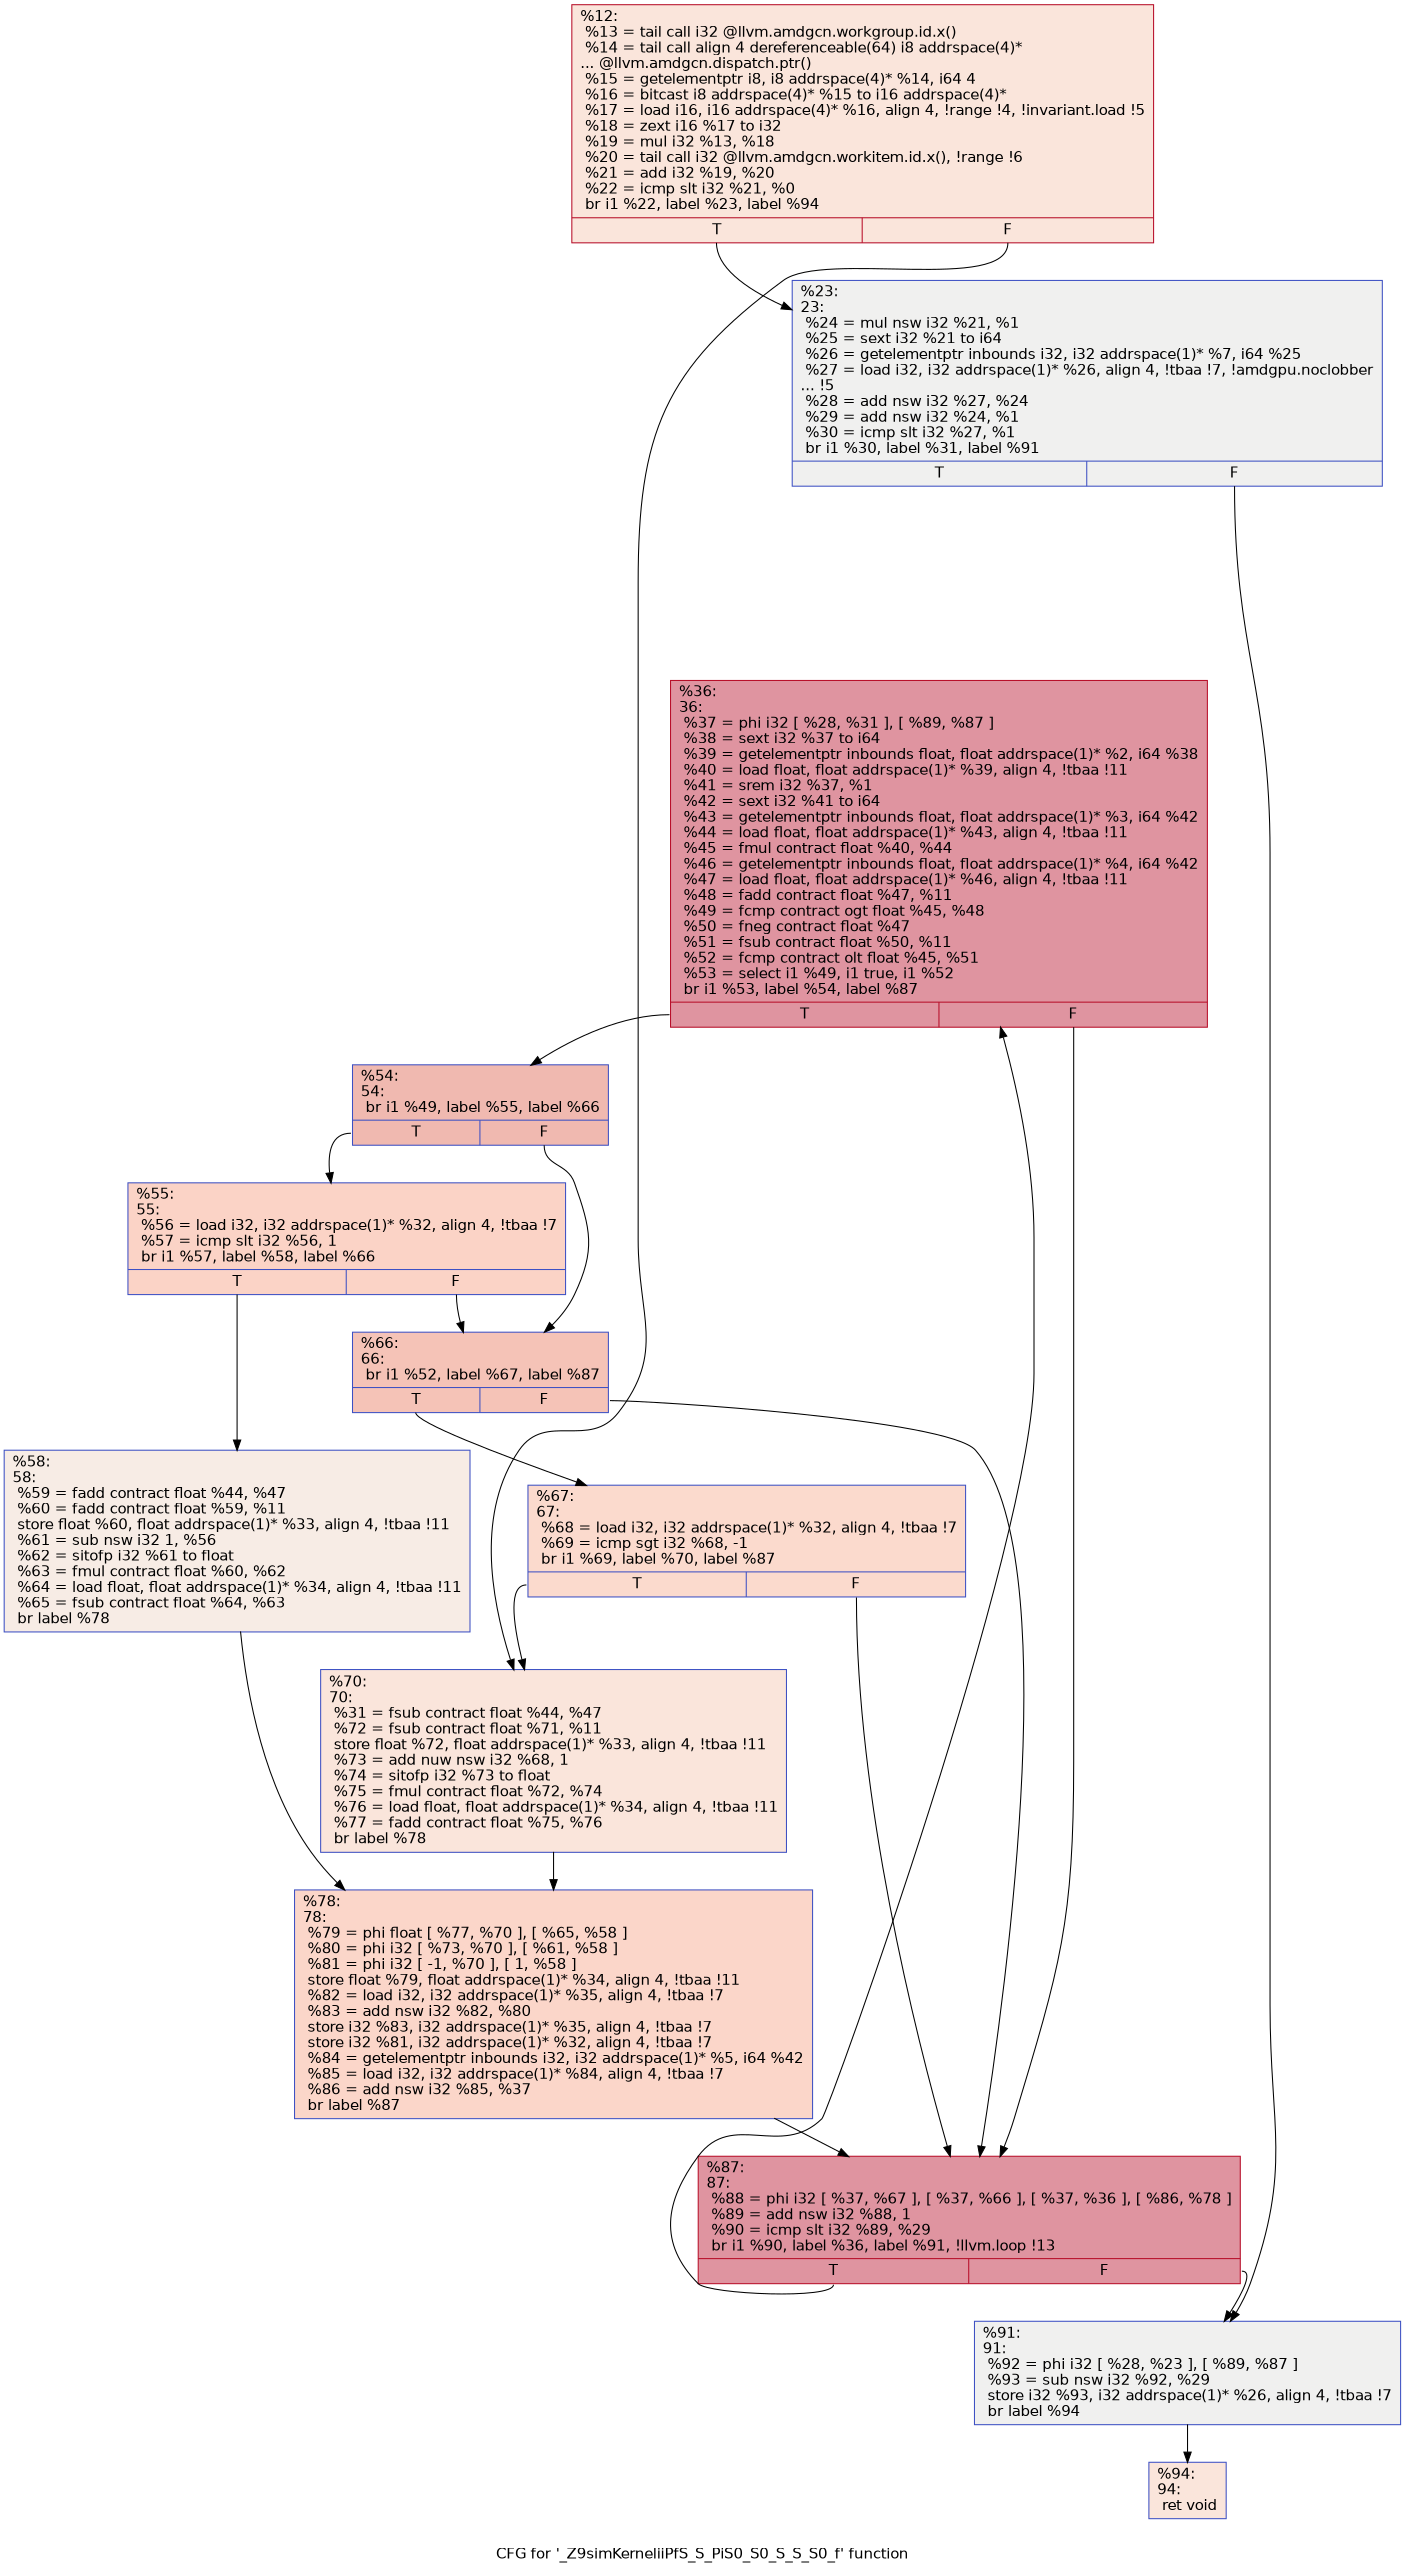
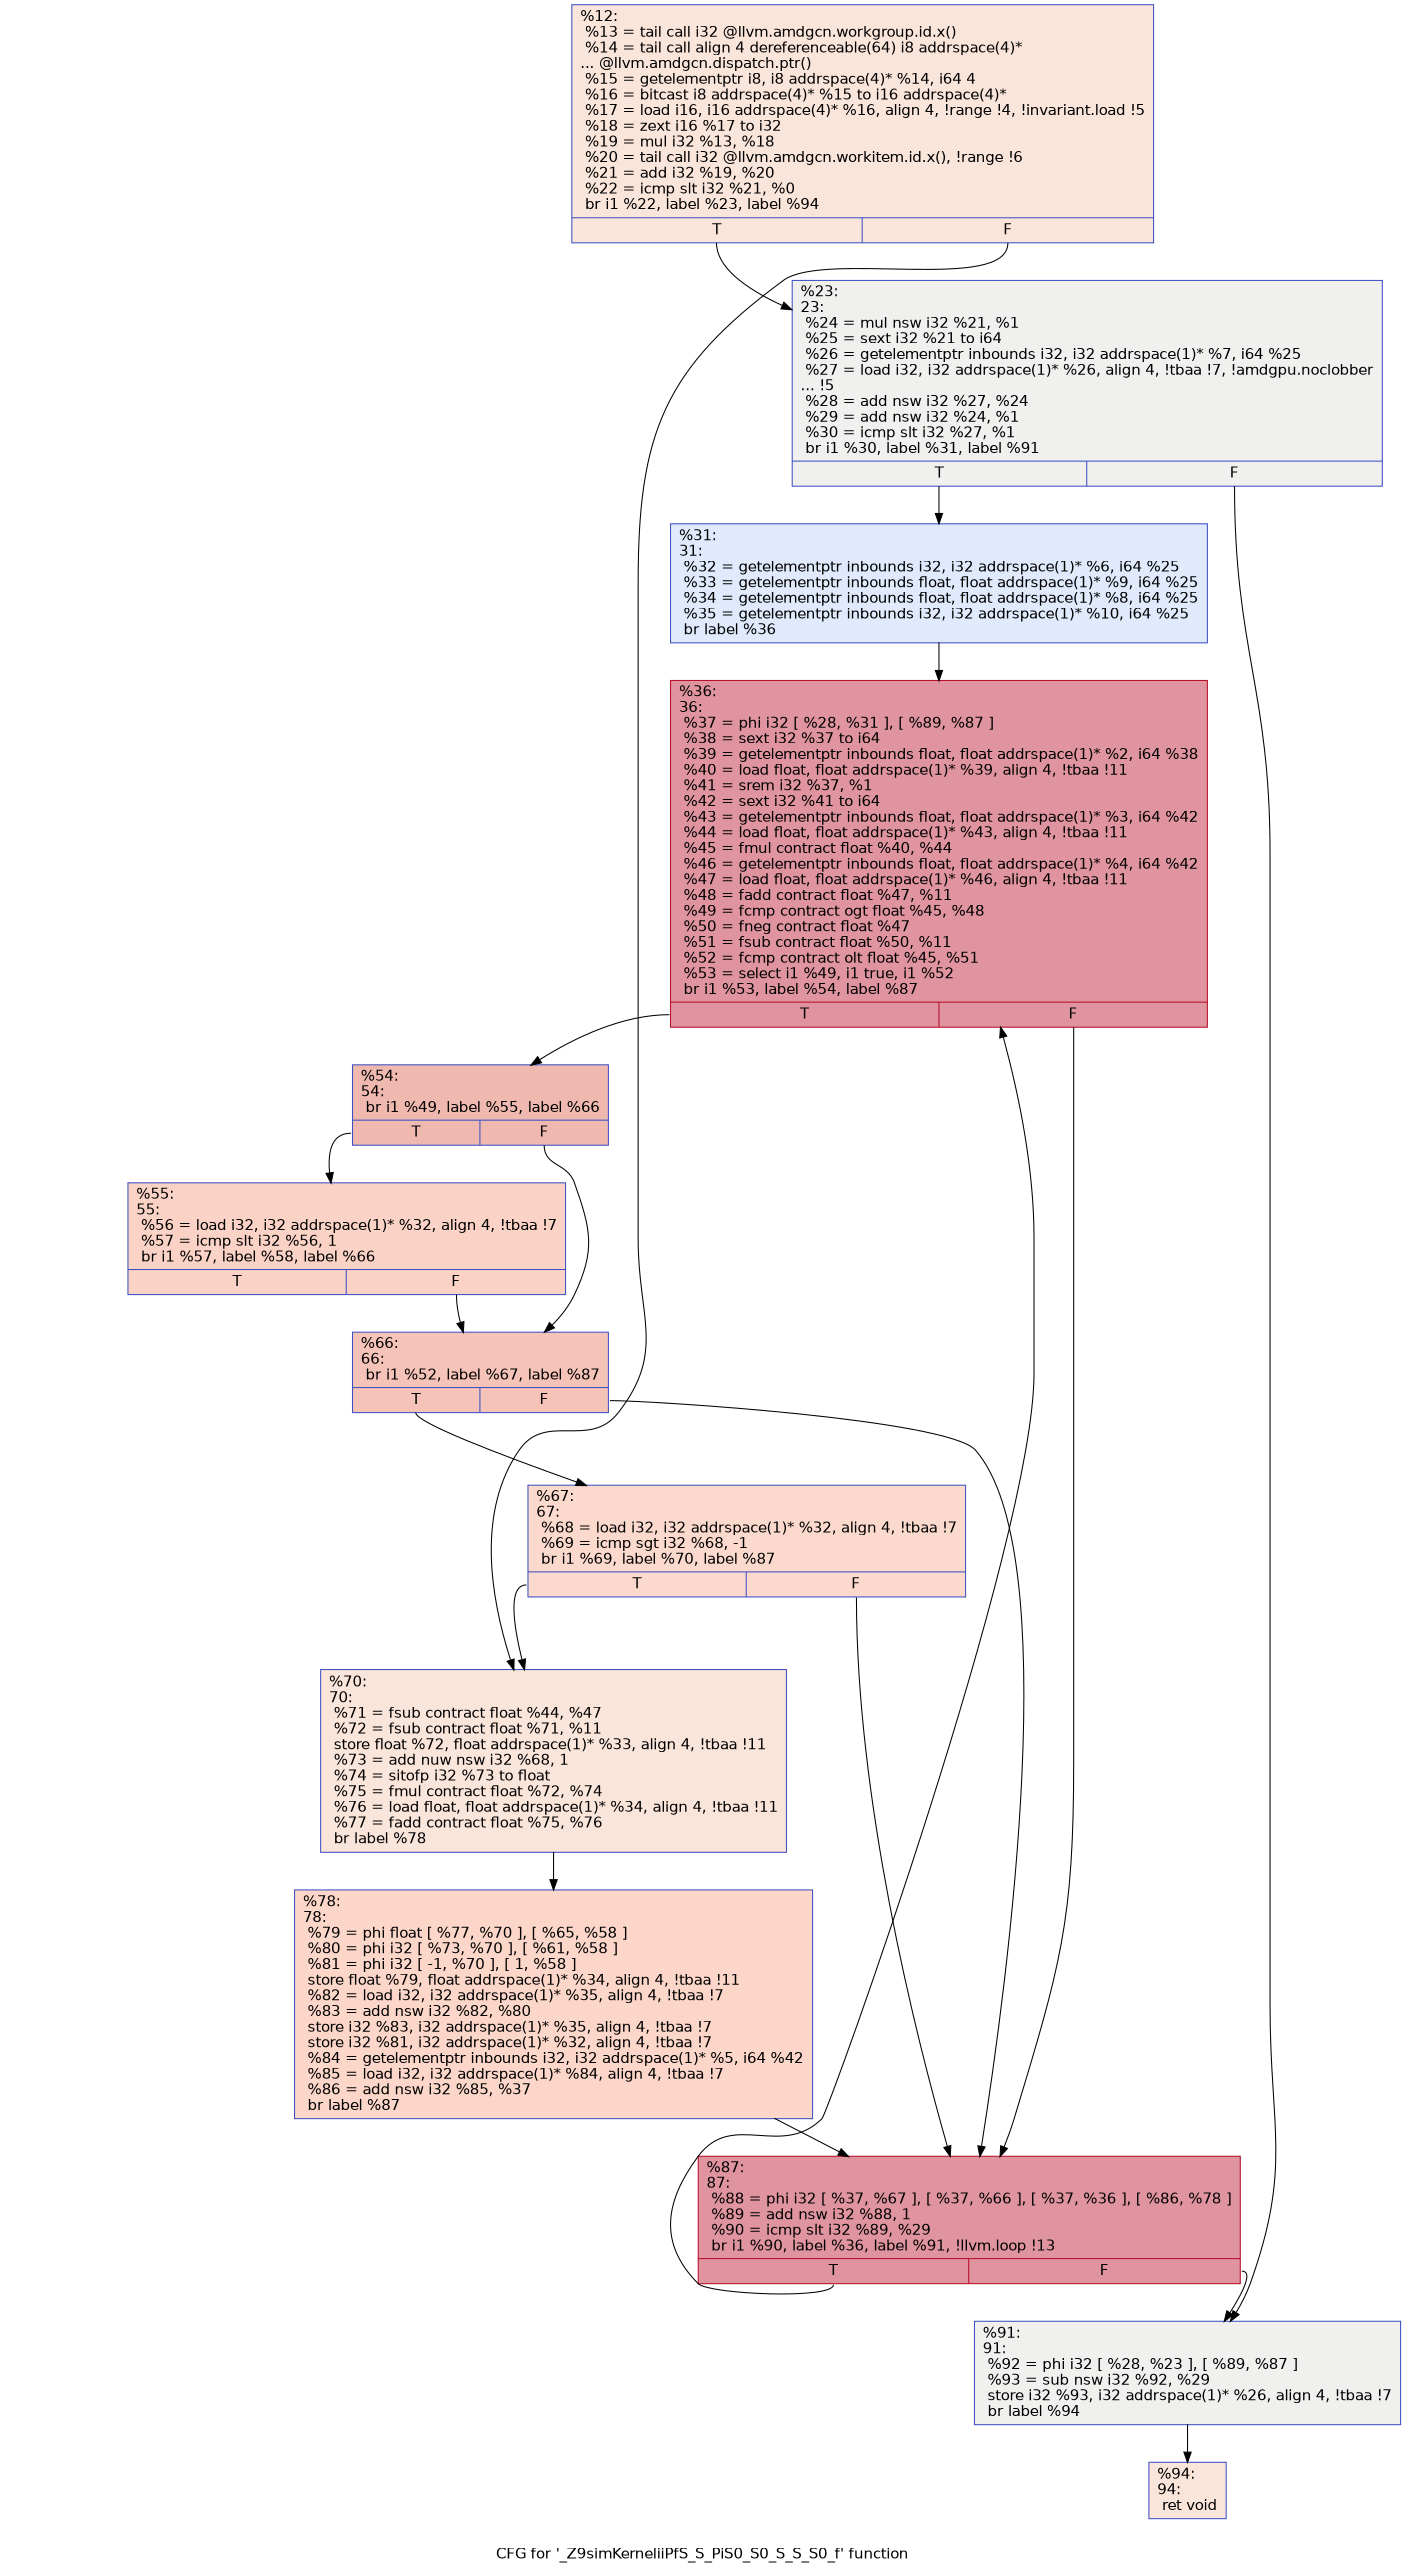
node "%12:": color #b70d28ff -> #3d50c3ff
node "%31:": added
node "%58:": removed
node "%70:": text "%31 = fsub contract float %44, %47" -> "%71 = fsub contract float %44, %47"
